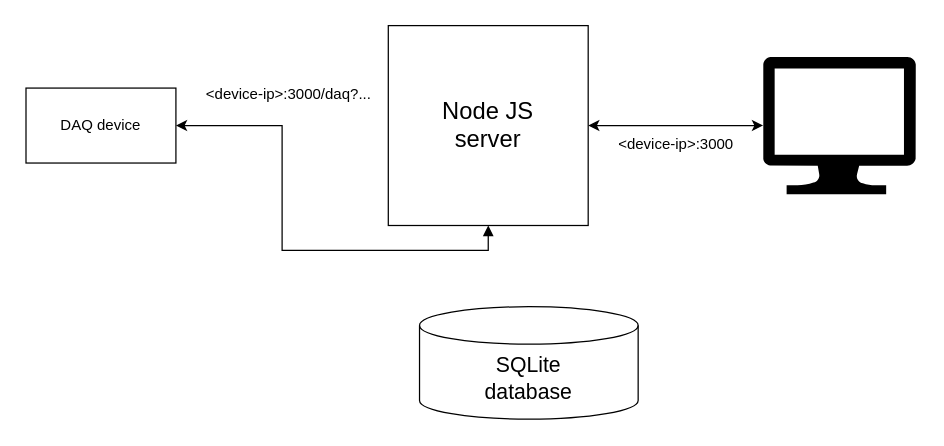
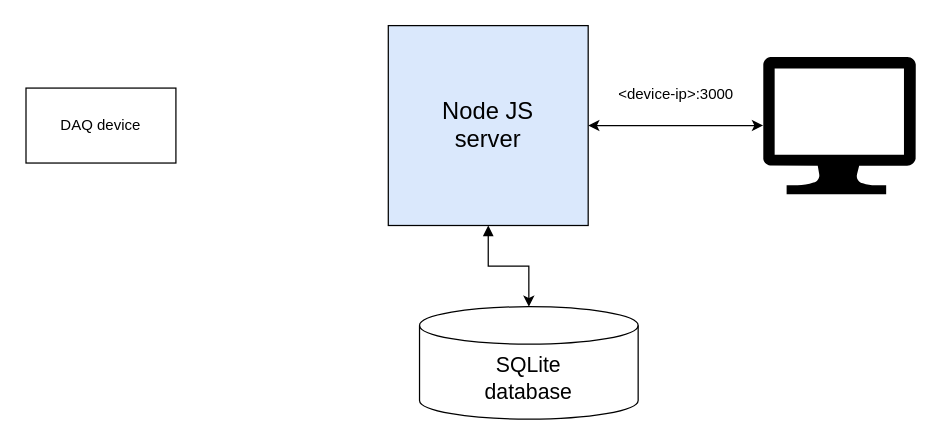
node "<device-ip>:3000/daq?...": removed
node "Node JS server": fillcolor #ffffff -> #dae8fc
node "<device-ip>:3000": moved (676, 144) -> (676, 94)
edge "DAQ device" -- "Node JS server": now "SQLite database" -- "Node JS server"
